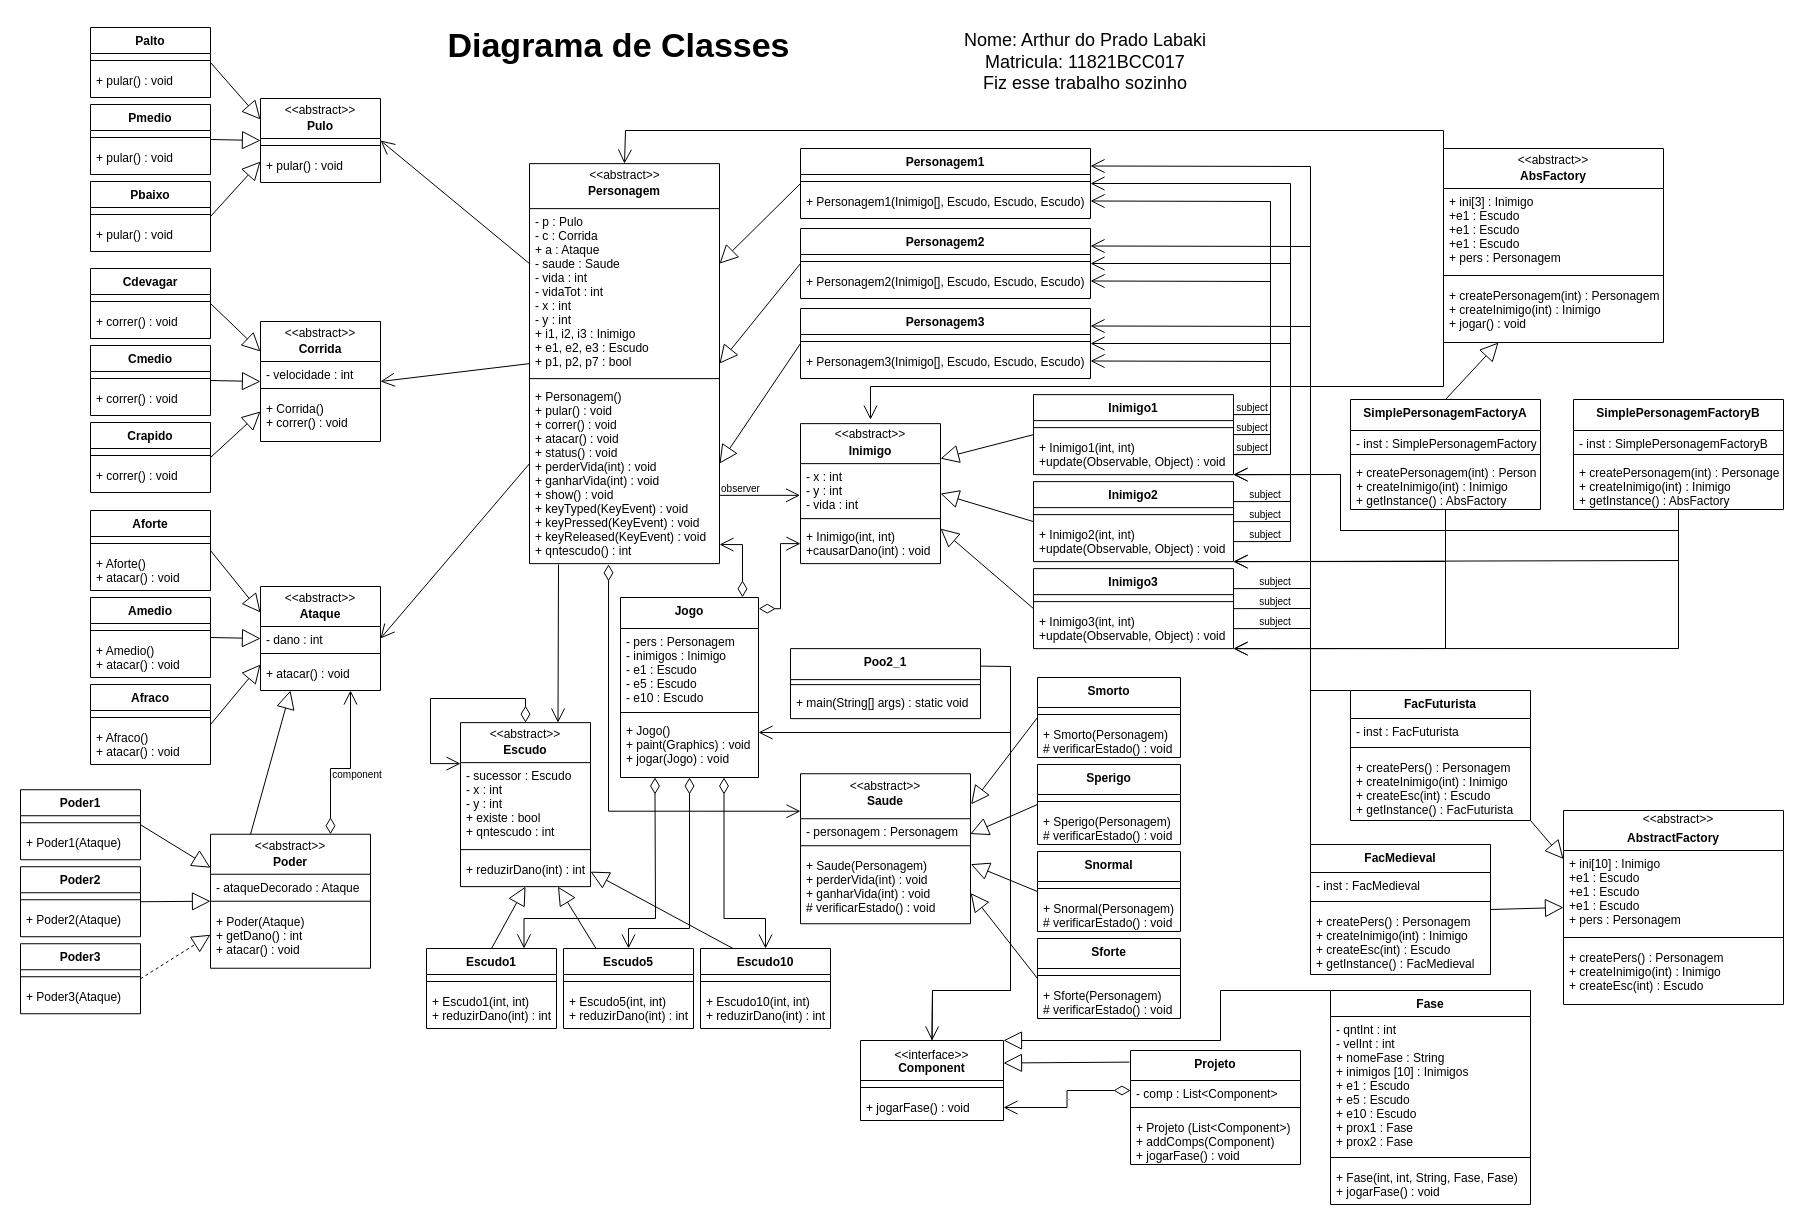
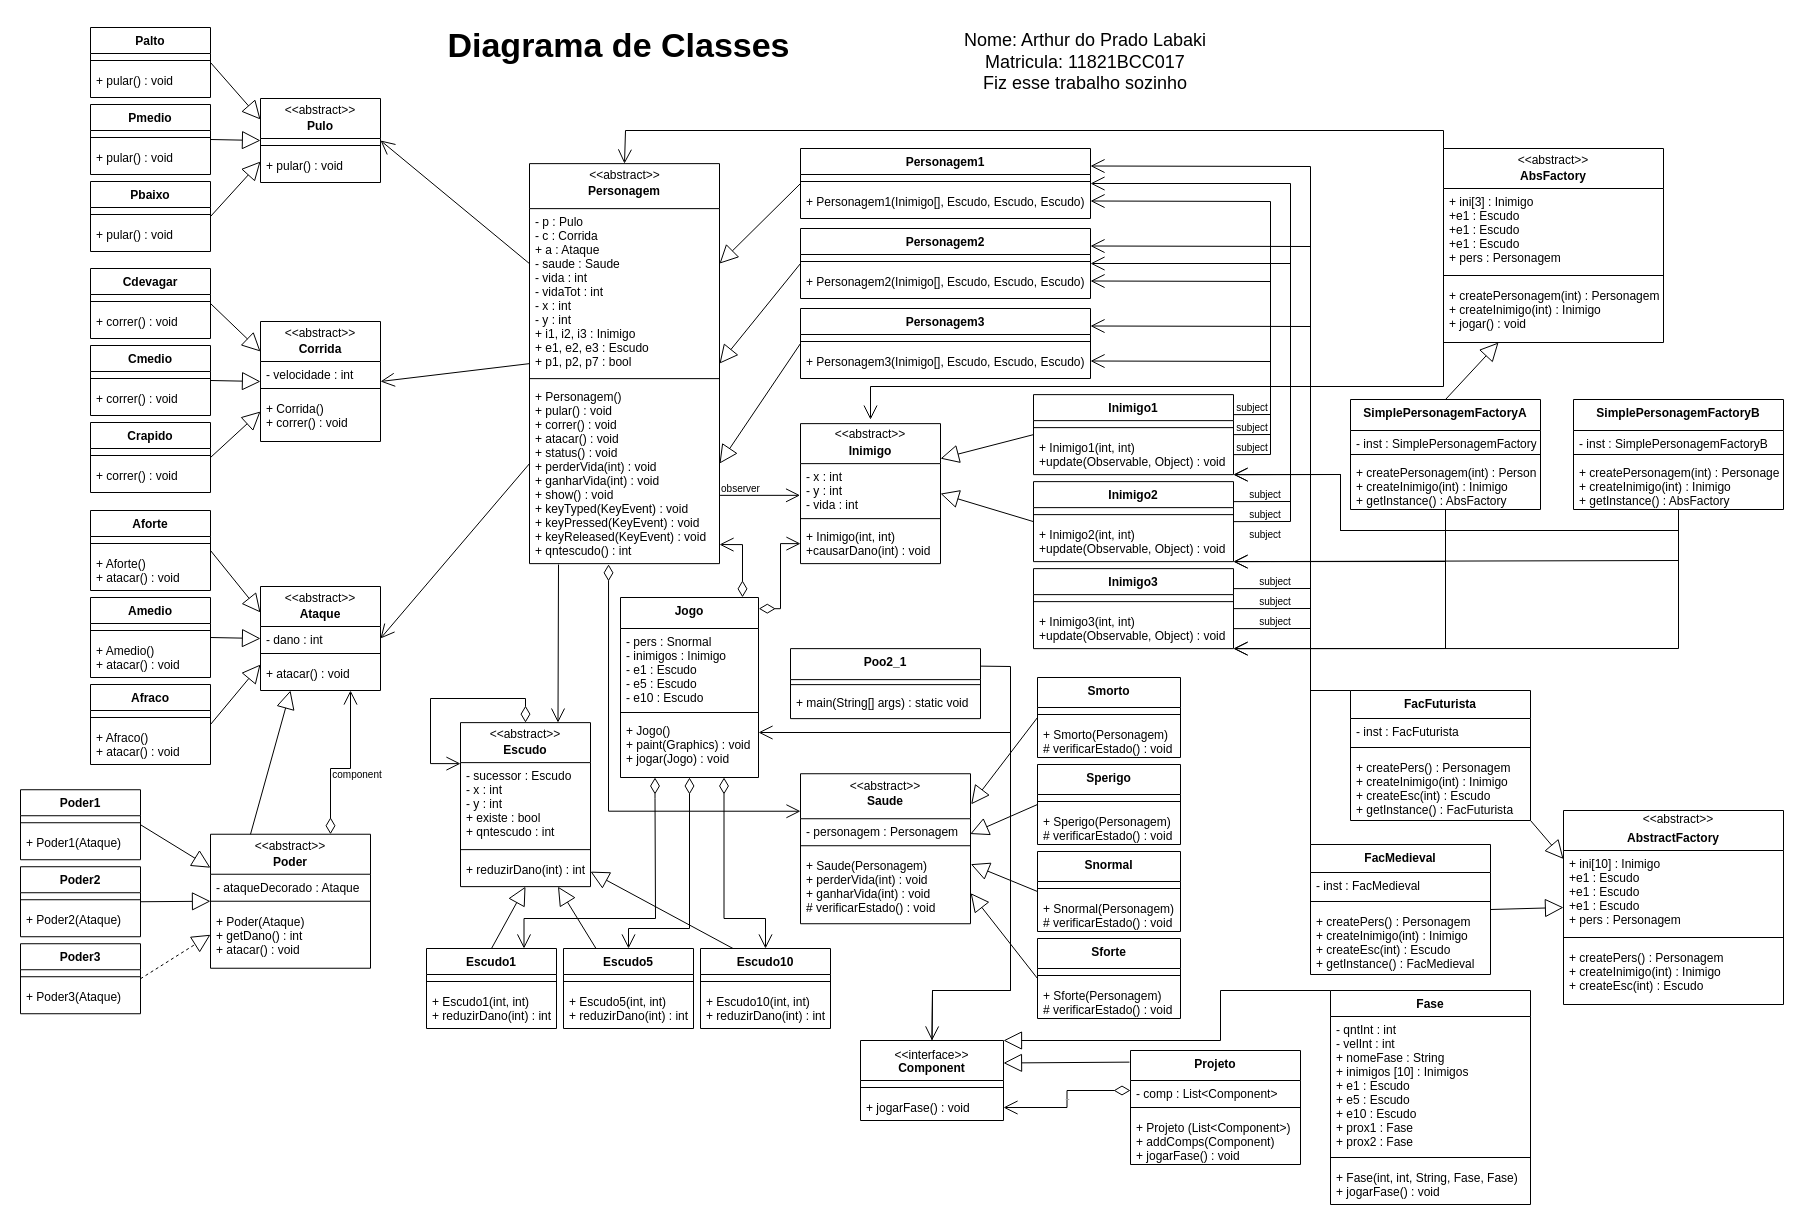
edge "Inimigo2" -> "Personagem3": removed
edge "Inimigo3" -> "Inimigo": removed
node "- pers : Personagem - inimigos : Inimigo - e1 : Escudo - e5 : Escudo - e10 : Escudo": label "- pers : Personagem - inimigos : Inimigo - e1 : Escudo - e5 : Escudo - e10 : Escudo" -> "- pers : Snormal - inimigos : Inimigo - e1 : Escudo - e5 : Escudo - e10 : Escudo"
